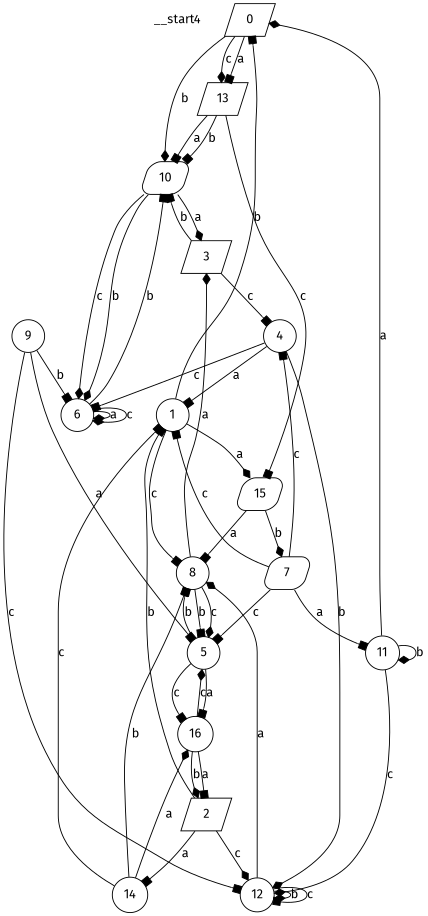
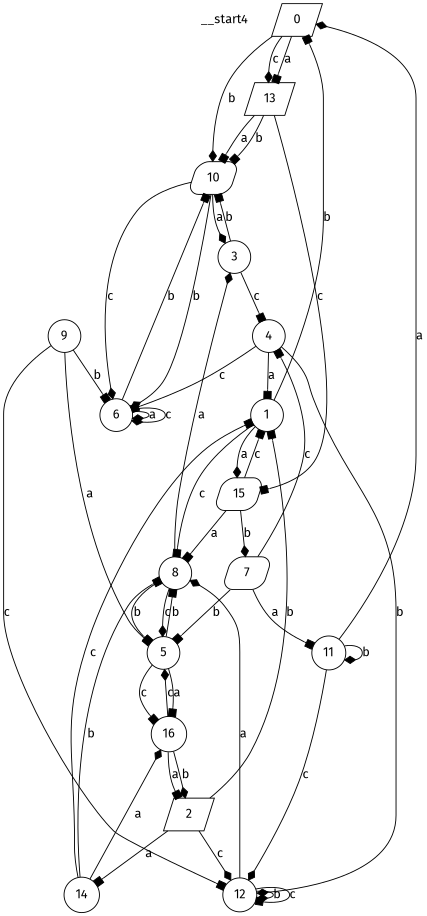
node "3": shape parallelogram -> circle
edge "7" -> "1": now "15" -> "1"
edge "7" -> "5": label "c" -> "b"
